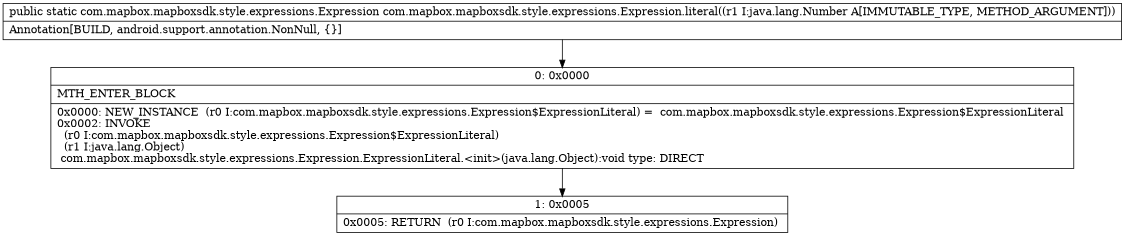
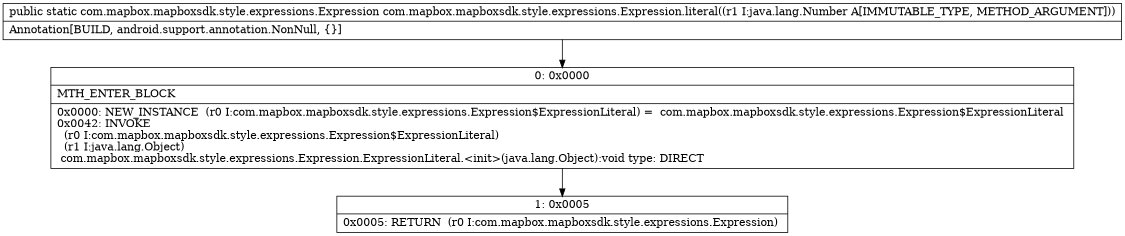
node "0: 0x0000": text "0x0002: INVOKE" -> "0x0042: INVOKE"
